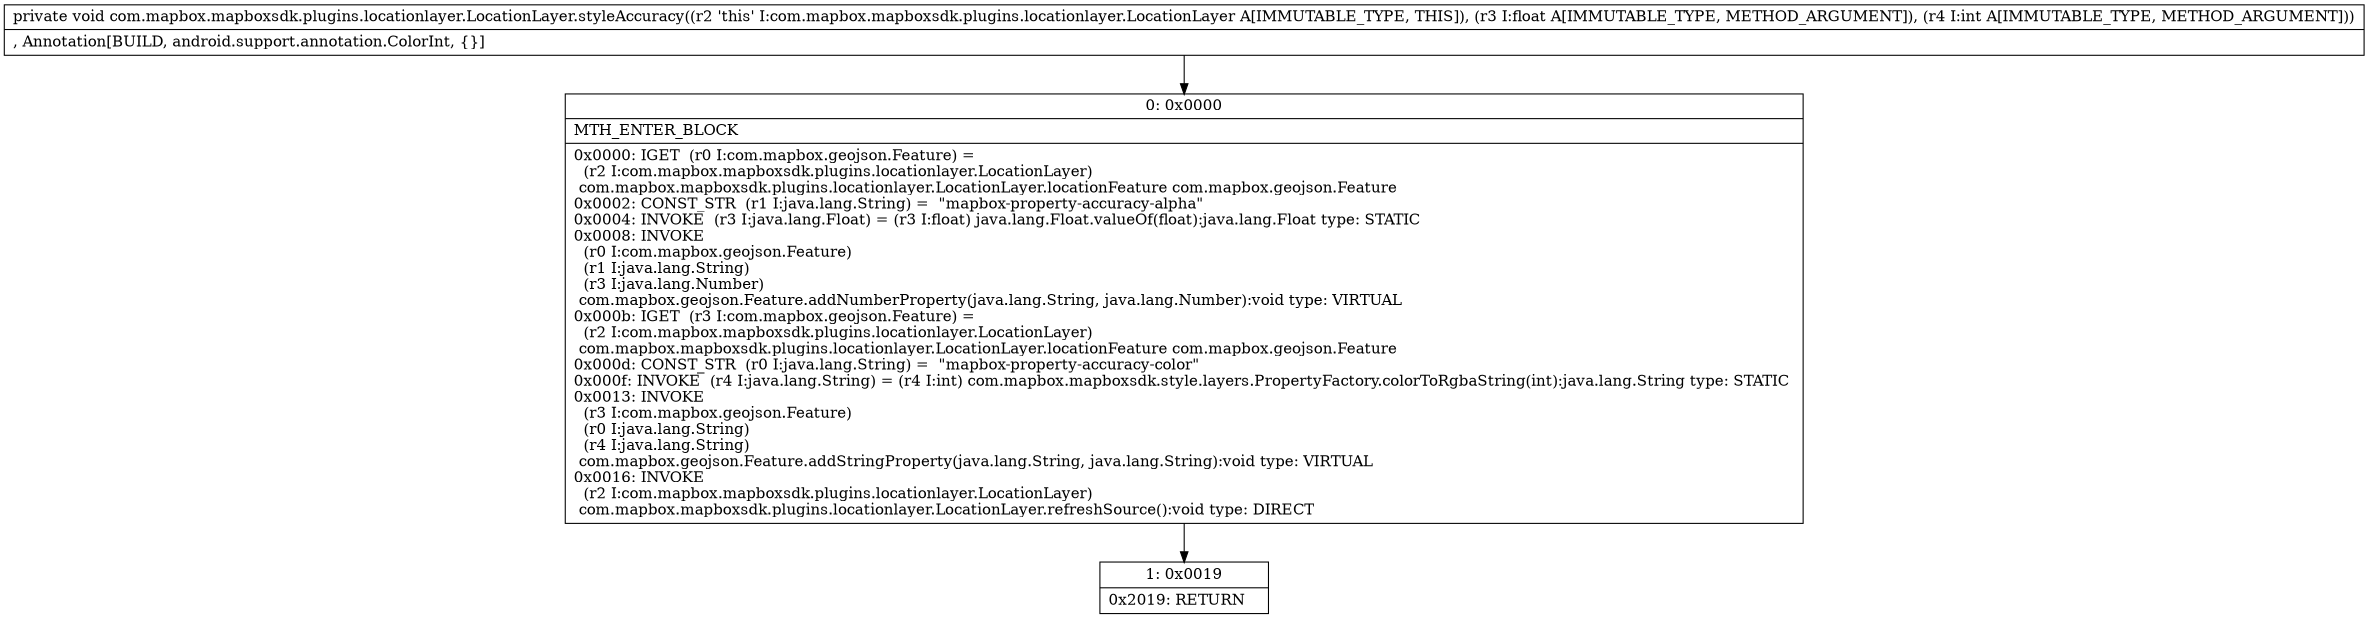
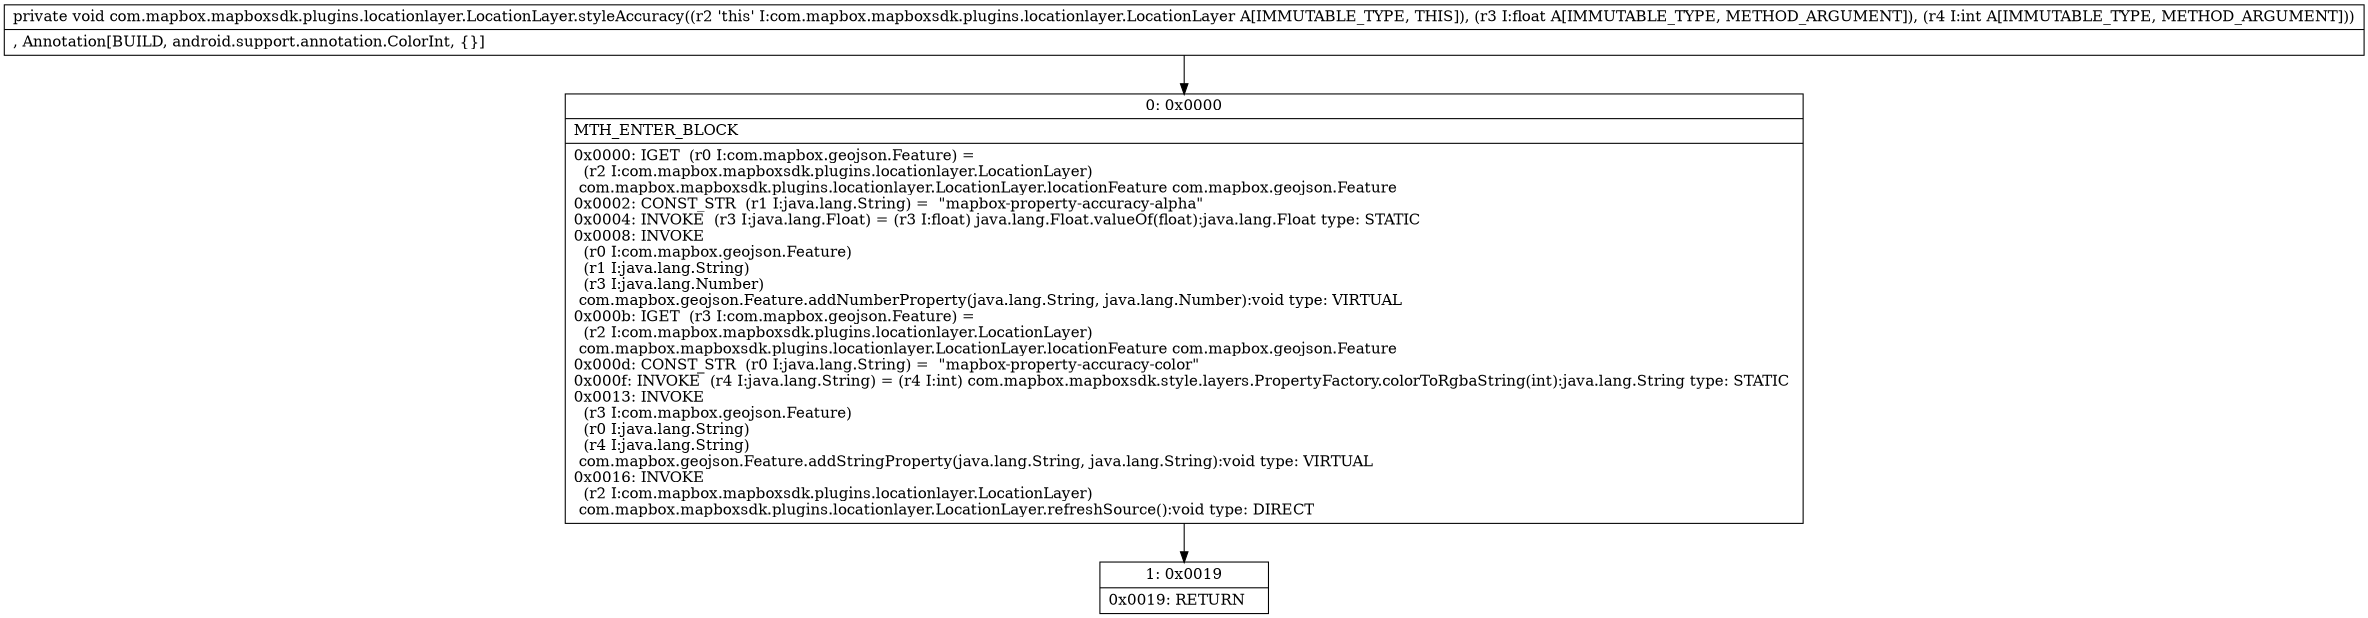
node "1: 0x0019": text "0x2019: RETURN" -> "0x0019: RETURN"
